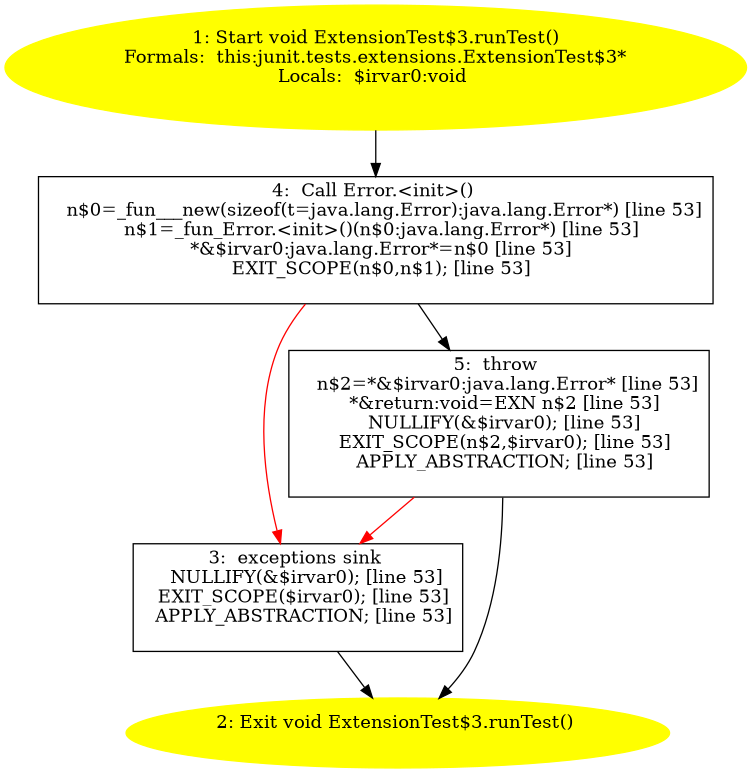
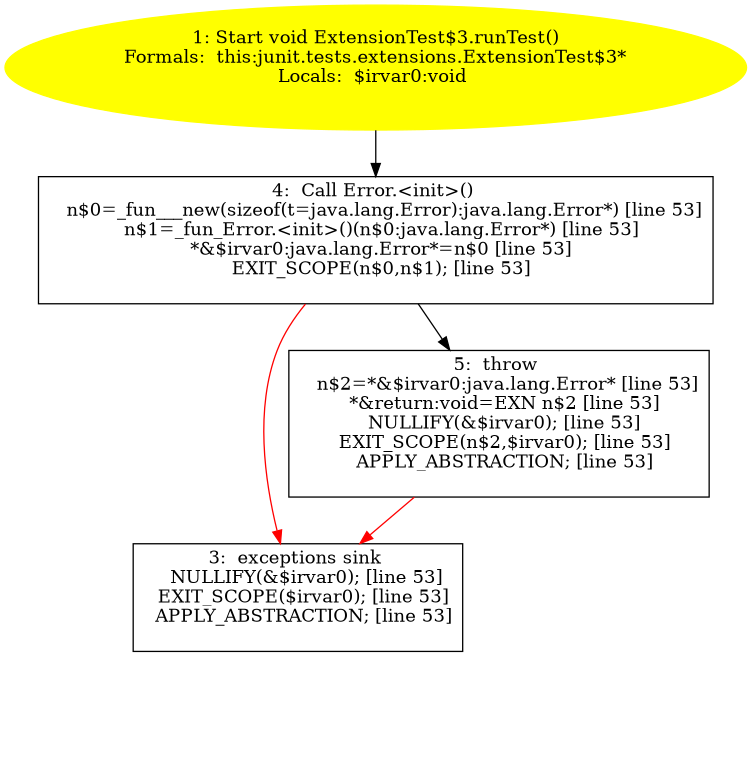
node "2: Exit void ExtensionTest$3.runTest()": removed
